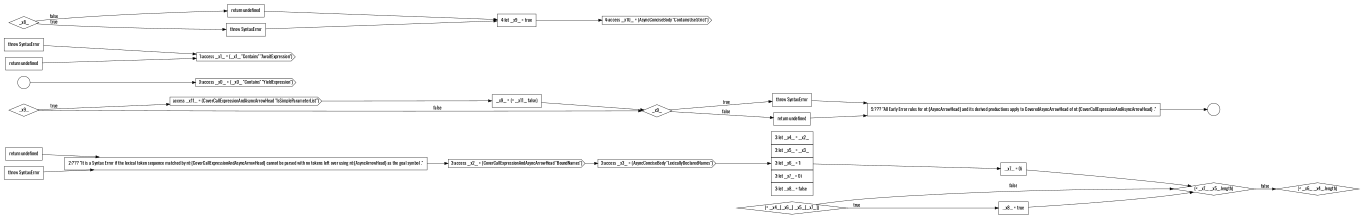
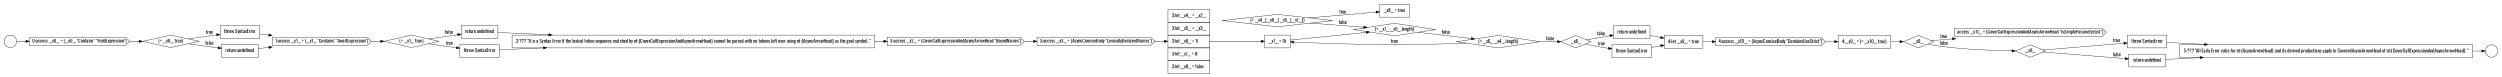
node "(= __x0__ true)": added
node "(= __x1__ true)": added
edge "(< __x6__ __x4__.length)" -> "__x8__": added, label "false"
node "4:__x9__ = (= __x10__ true)": added
edge "(< __x6__ __x4__.length)" -> "__x7__ = 0i": added, label "true"
node "__x9__ = (= __x11__ false)": removed
edge "__x8__ = true" -> "(< __x7__ __x5__.length)": removed
